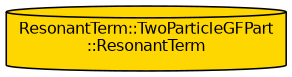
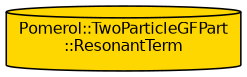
node "ResonantTerm::TwoParticleGFPart ::ResonantTerm": label "ResonantTerm::TwoParticleGFPart ::ResonantTerm" -> "Pomerol::TwoParticleGFPart ::ResonantTerm"
